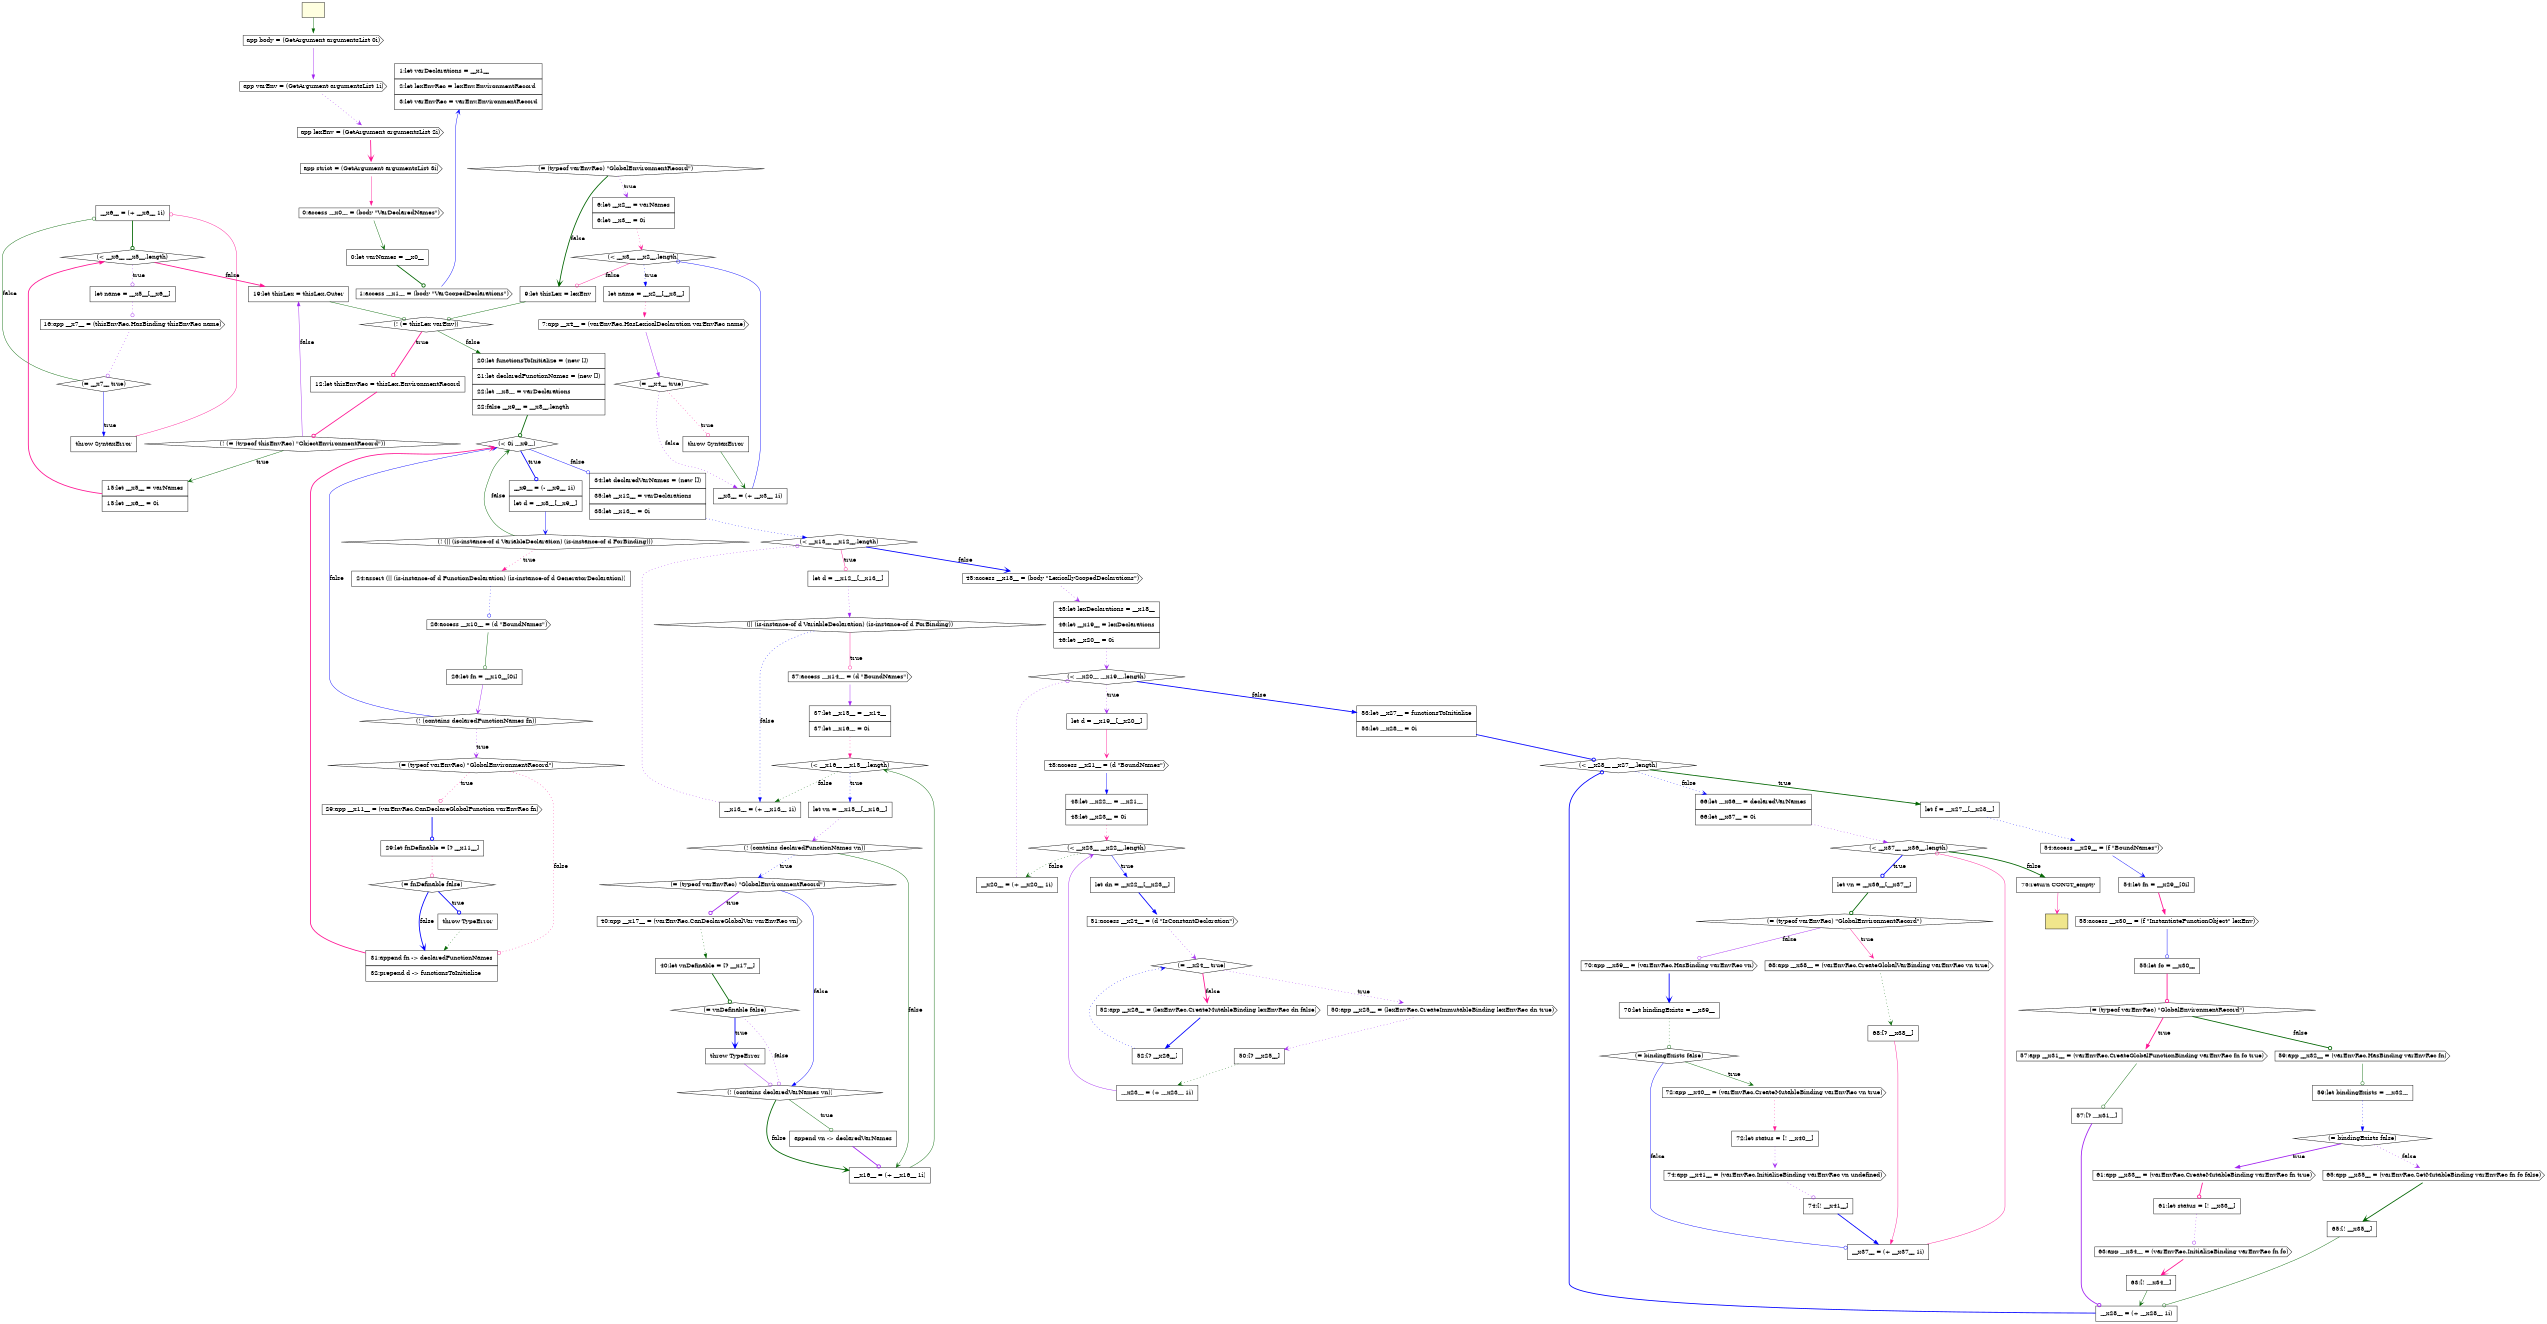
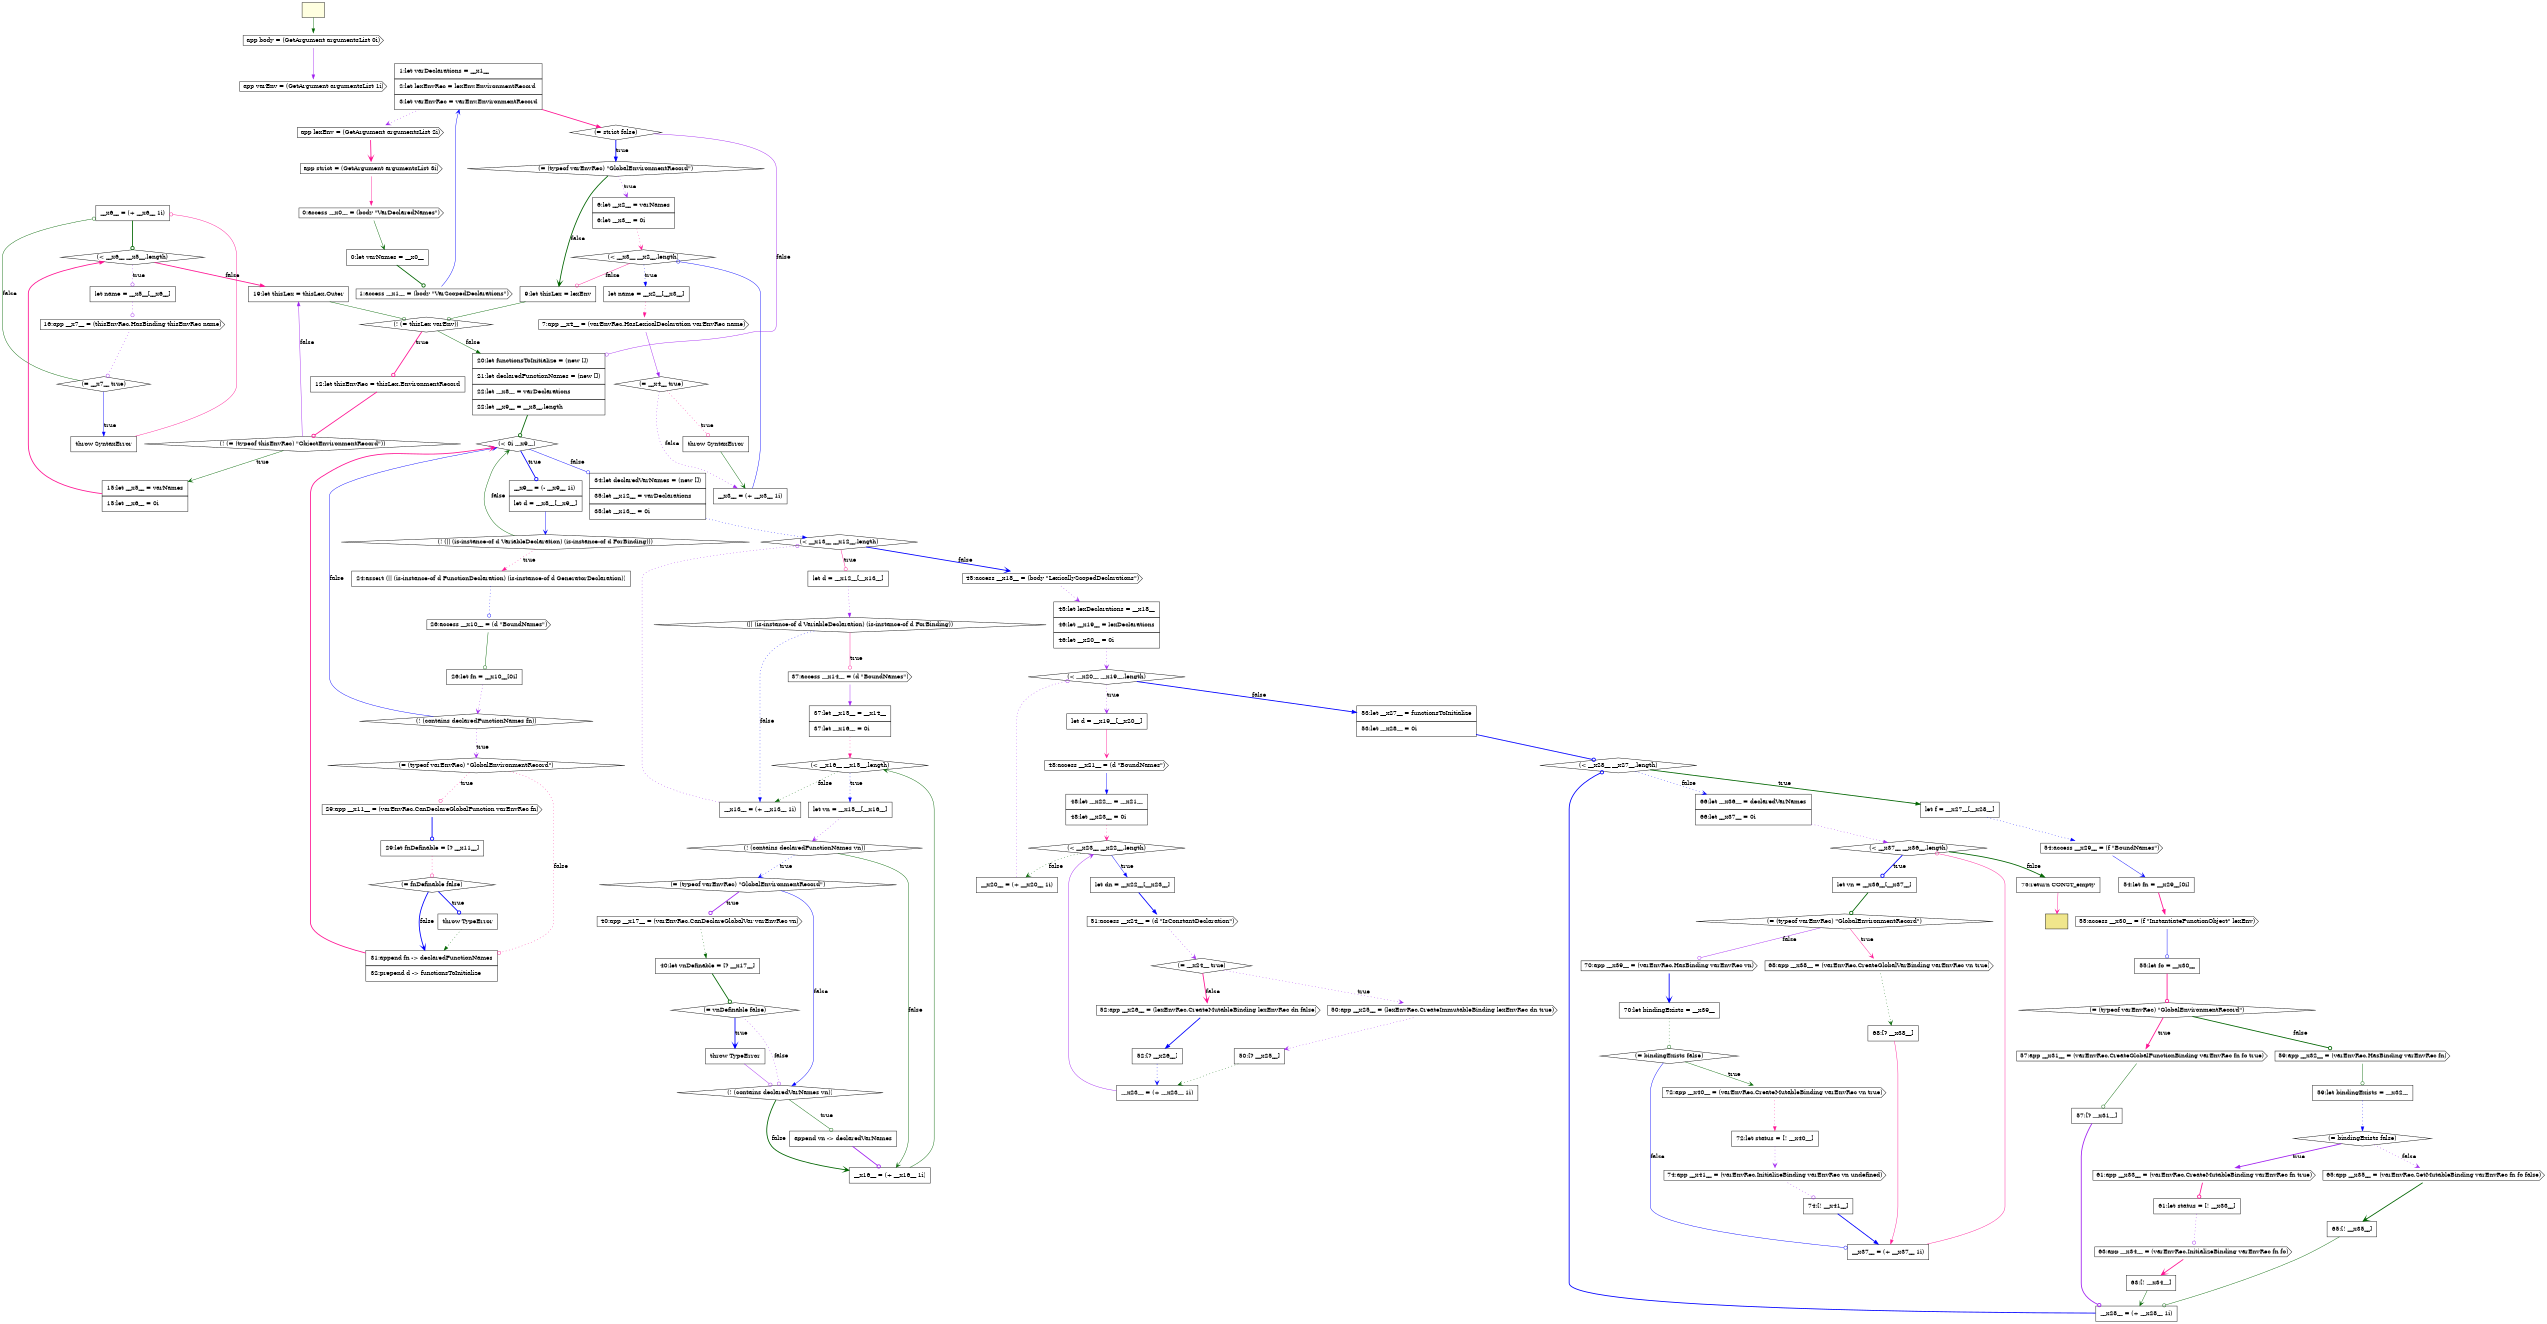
edge "app varEnv = (GetArgument argumentsList 1i)" -> "app lexEnv = (GetArgument argumentsList 2i)": now "1:let varDeclarations = __x1__" -> "app lexEnv = (GetArgument argumentsList 2i)"
node "(= strict false)": added
node "20:let functionsToInitialize = (new [])": text "22:false __x9__ = __x8__.length" -> "22:let __x9__ = __x8__.length"
edge "26:let fn = __x10__[0i]" -> "(! (contains declaredFunctionNames fn))": style solid -> dotted
edge "52:[? __x26__]" -> "(= __x24__ true)": now "52:[? __x26__]" -> "__x23__ = (+ __x23__ 1i)"
